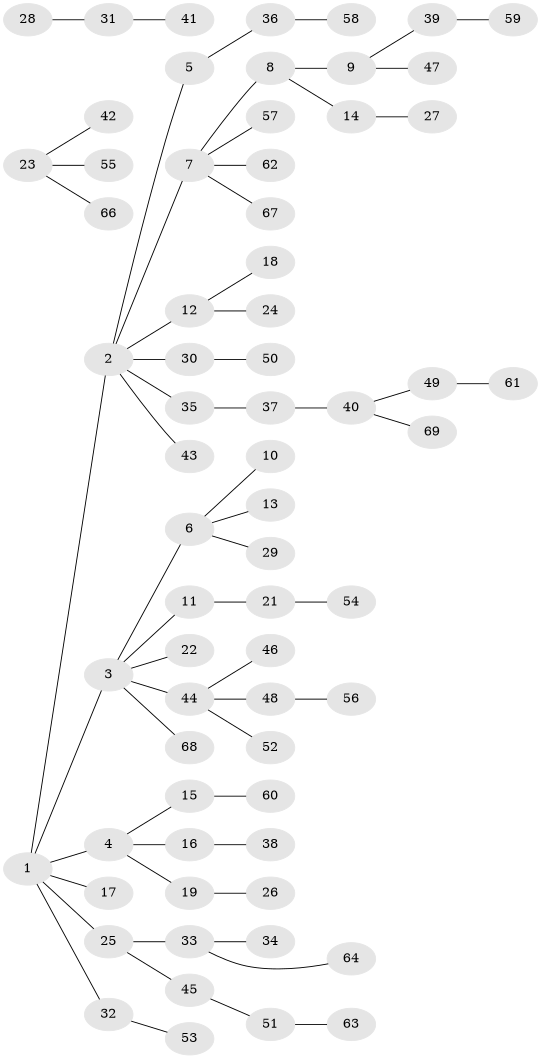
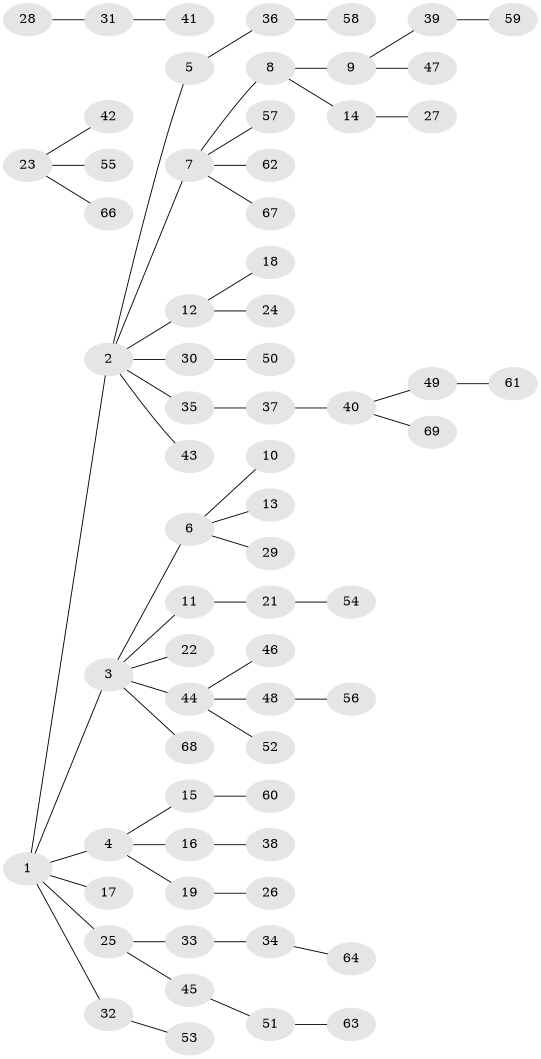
edge "33" -- "64": now "34" -- "64"
